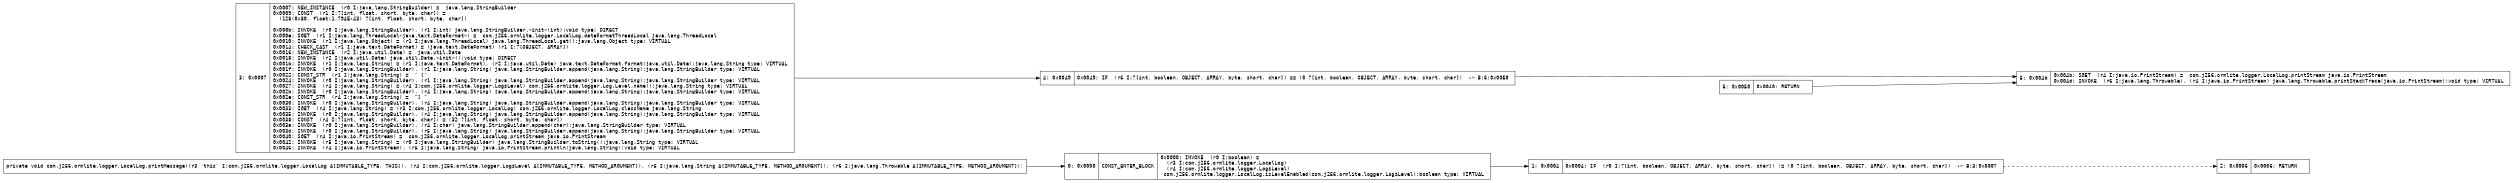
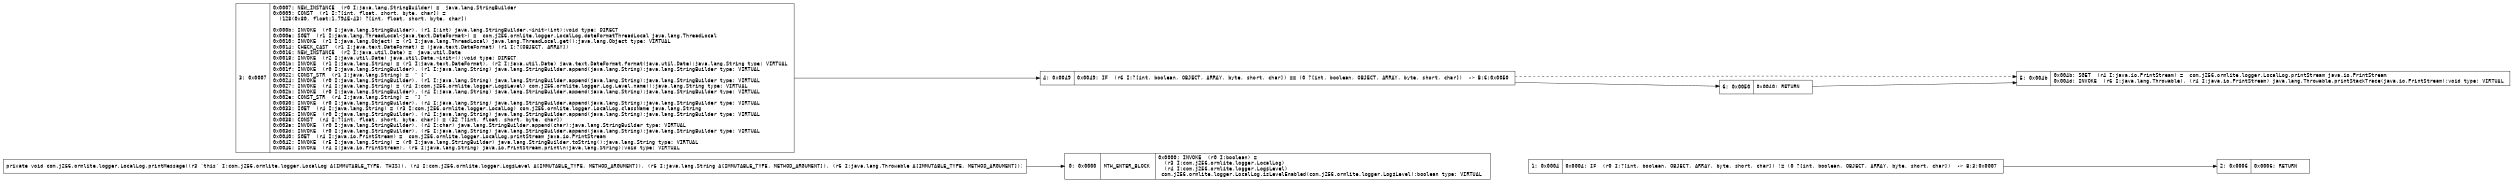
edge "4: 0x0049" -> "5: 0x004b": style solid -> dashed
edge "4: 0x0049" -> "6: 0x0050": added
node "0: 0x0000": text "CONST_ENTER_BLOCK" -> "MTH_ENTER_BLOCK"
edge "0: 0x0000" -> "1: 0x0004": removed
edge "1: 0x0004" -> "2: 0x0006": style dashed -> solid
